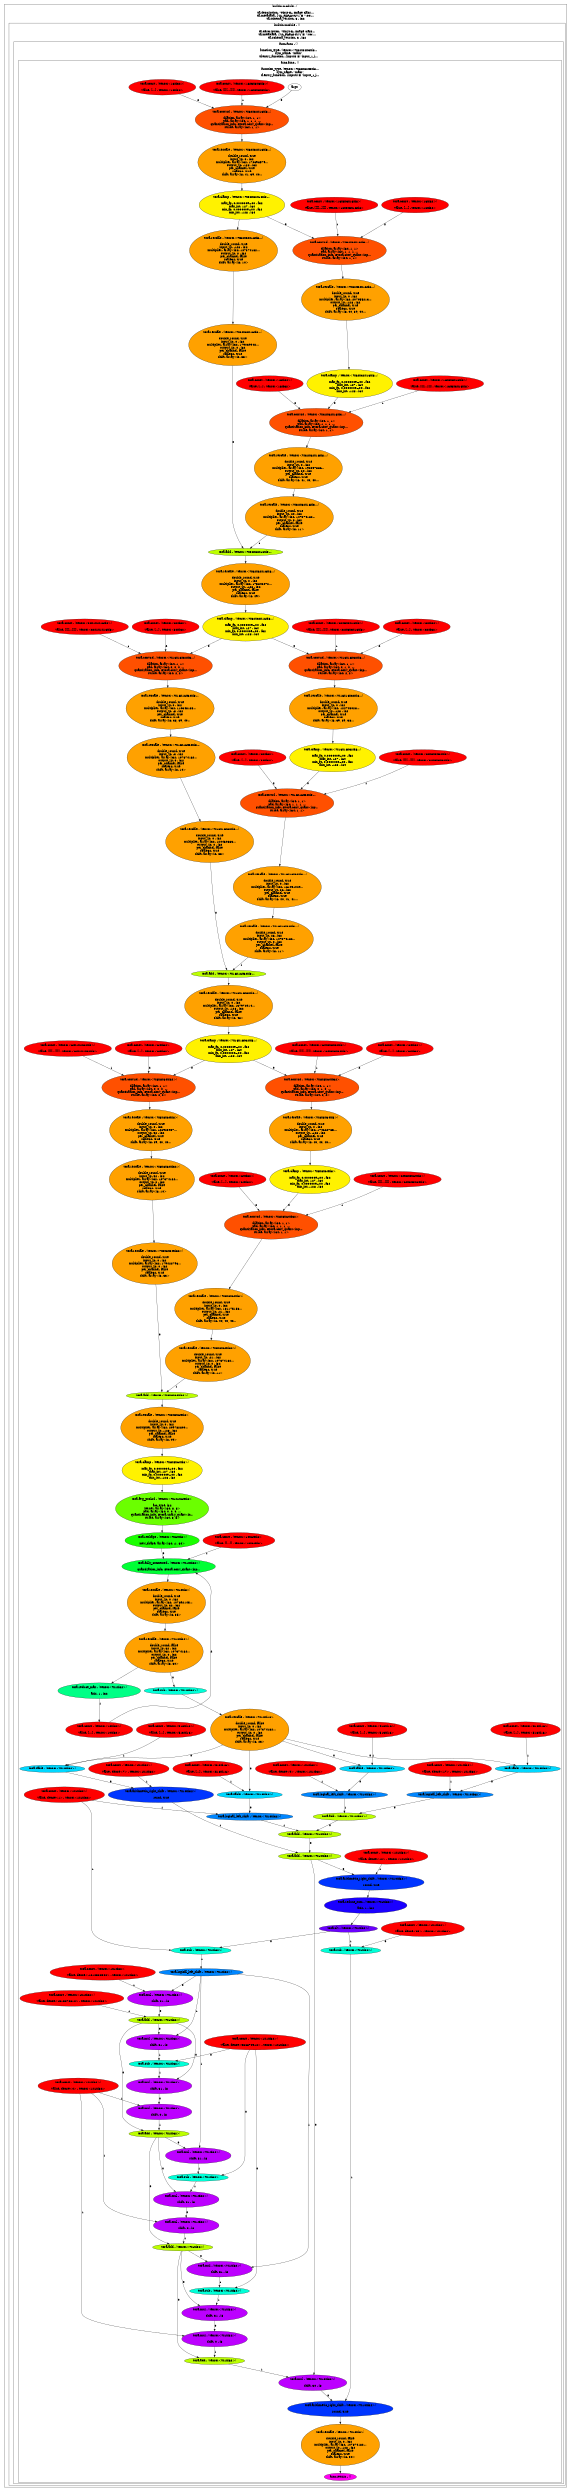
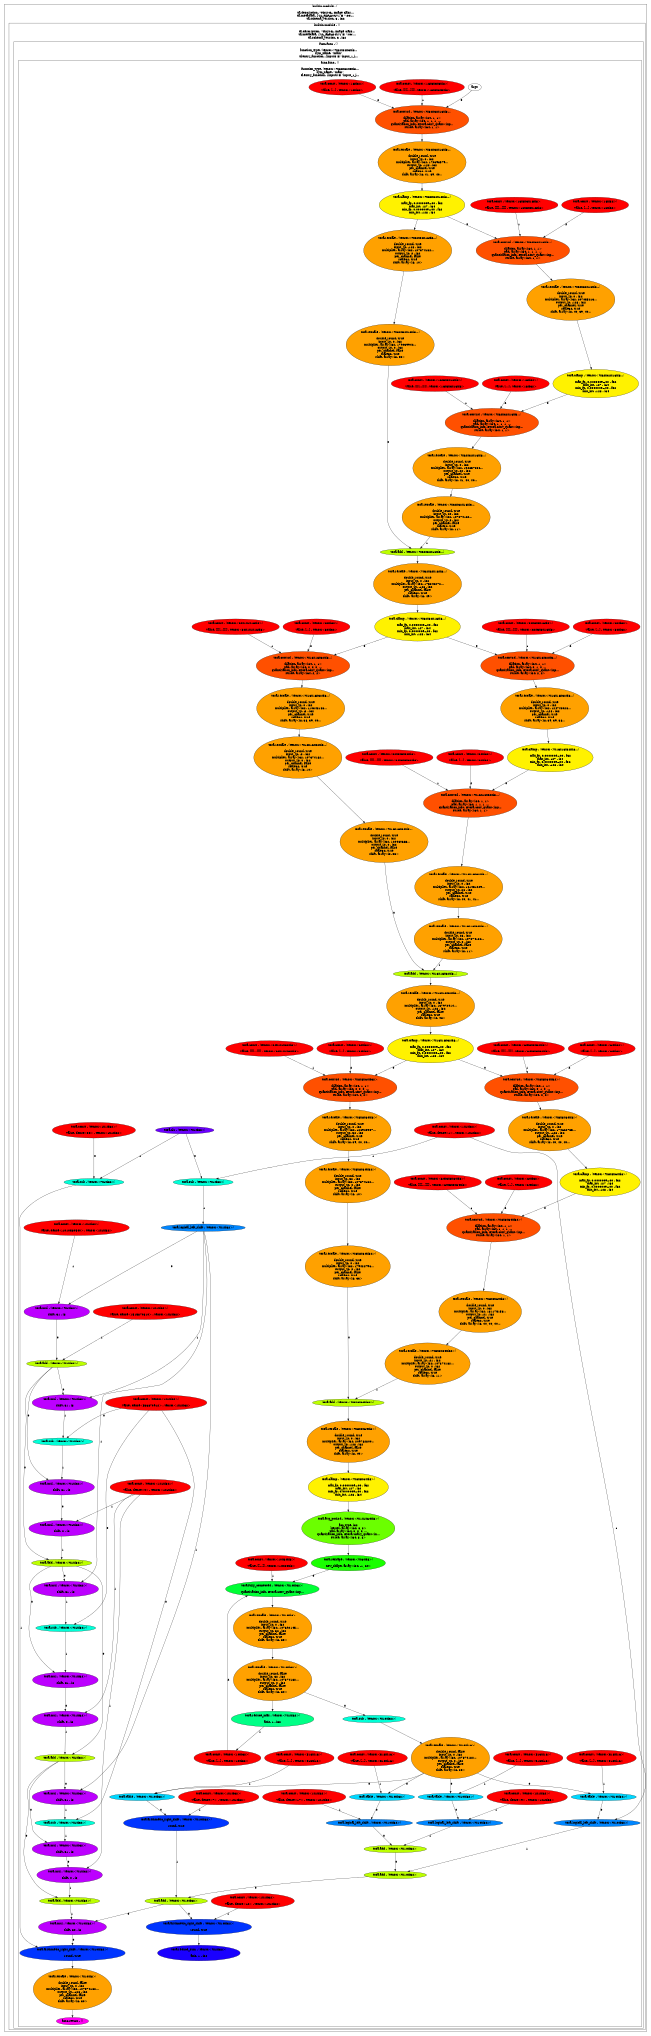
edge "tosa.reduce_sum : (tensor<?x1xi32>) axis: 1 : i32" -> "tosa.clz : (tensor<?x1xi32>)": removed
